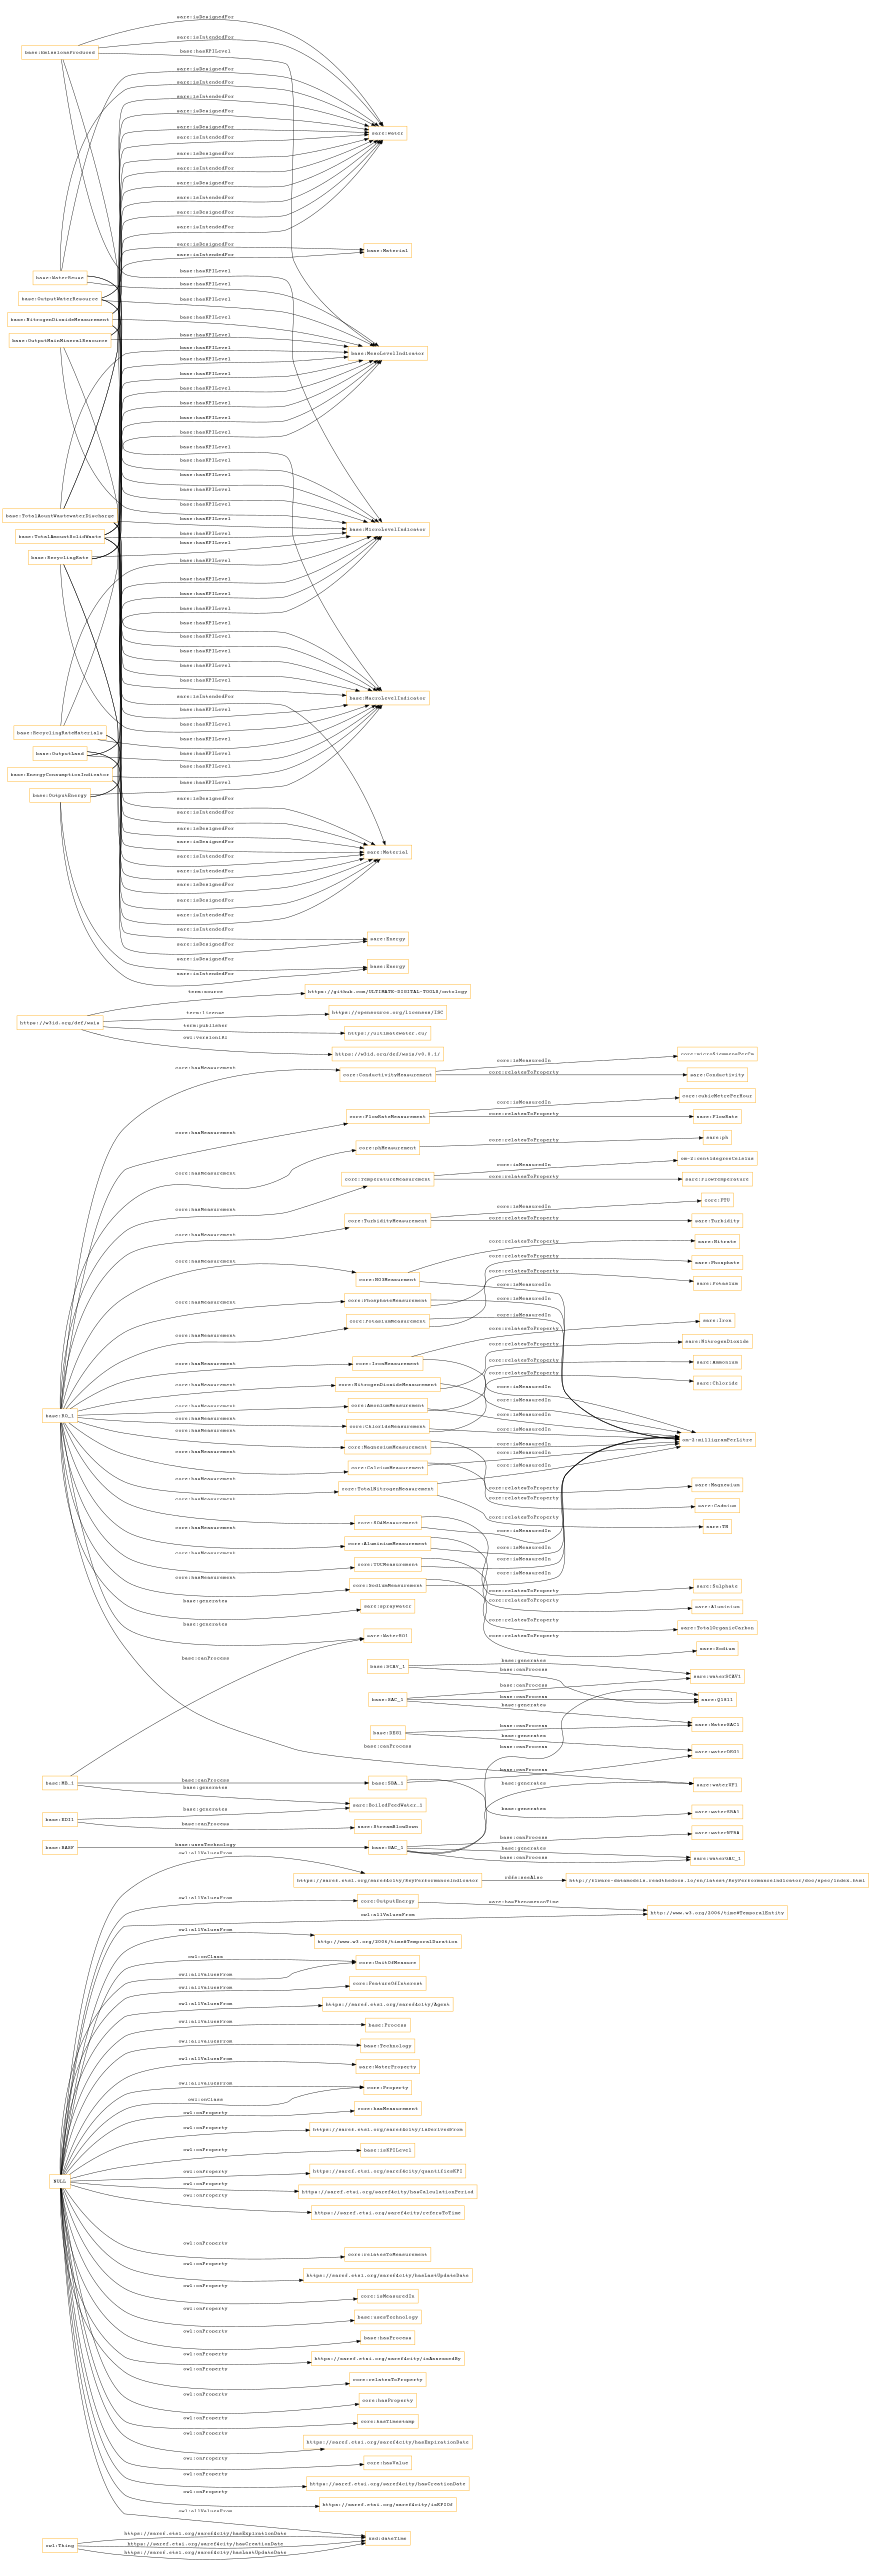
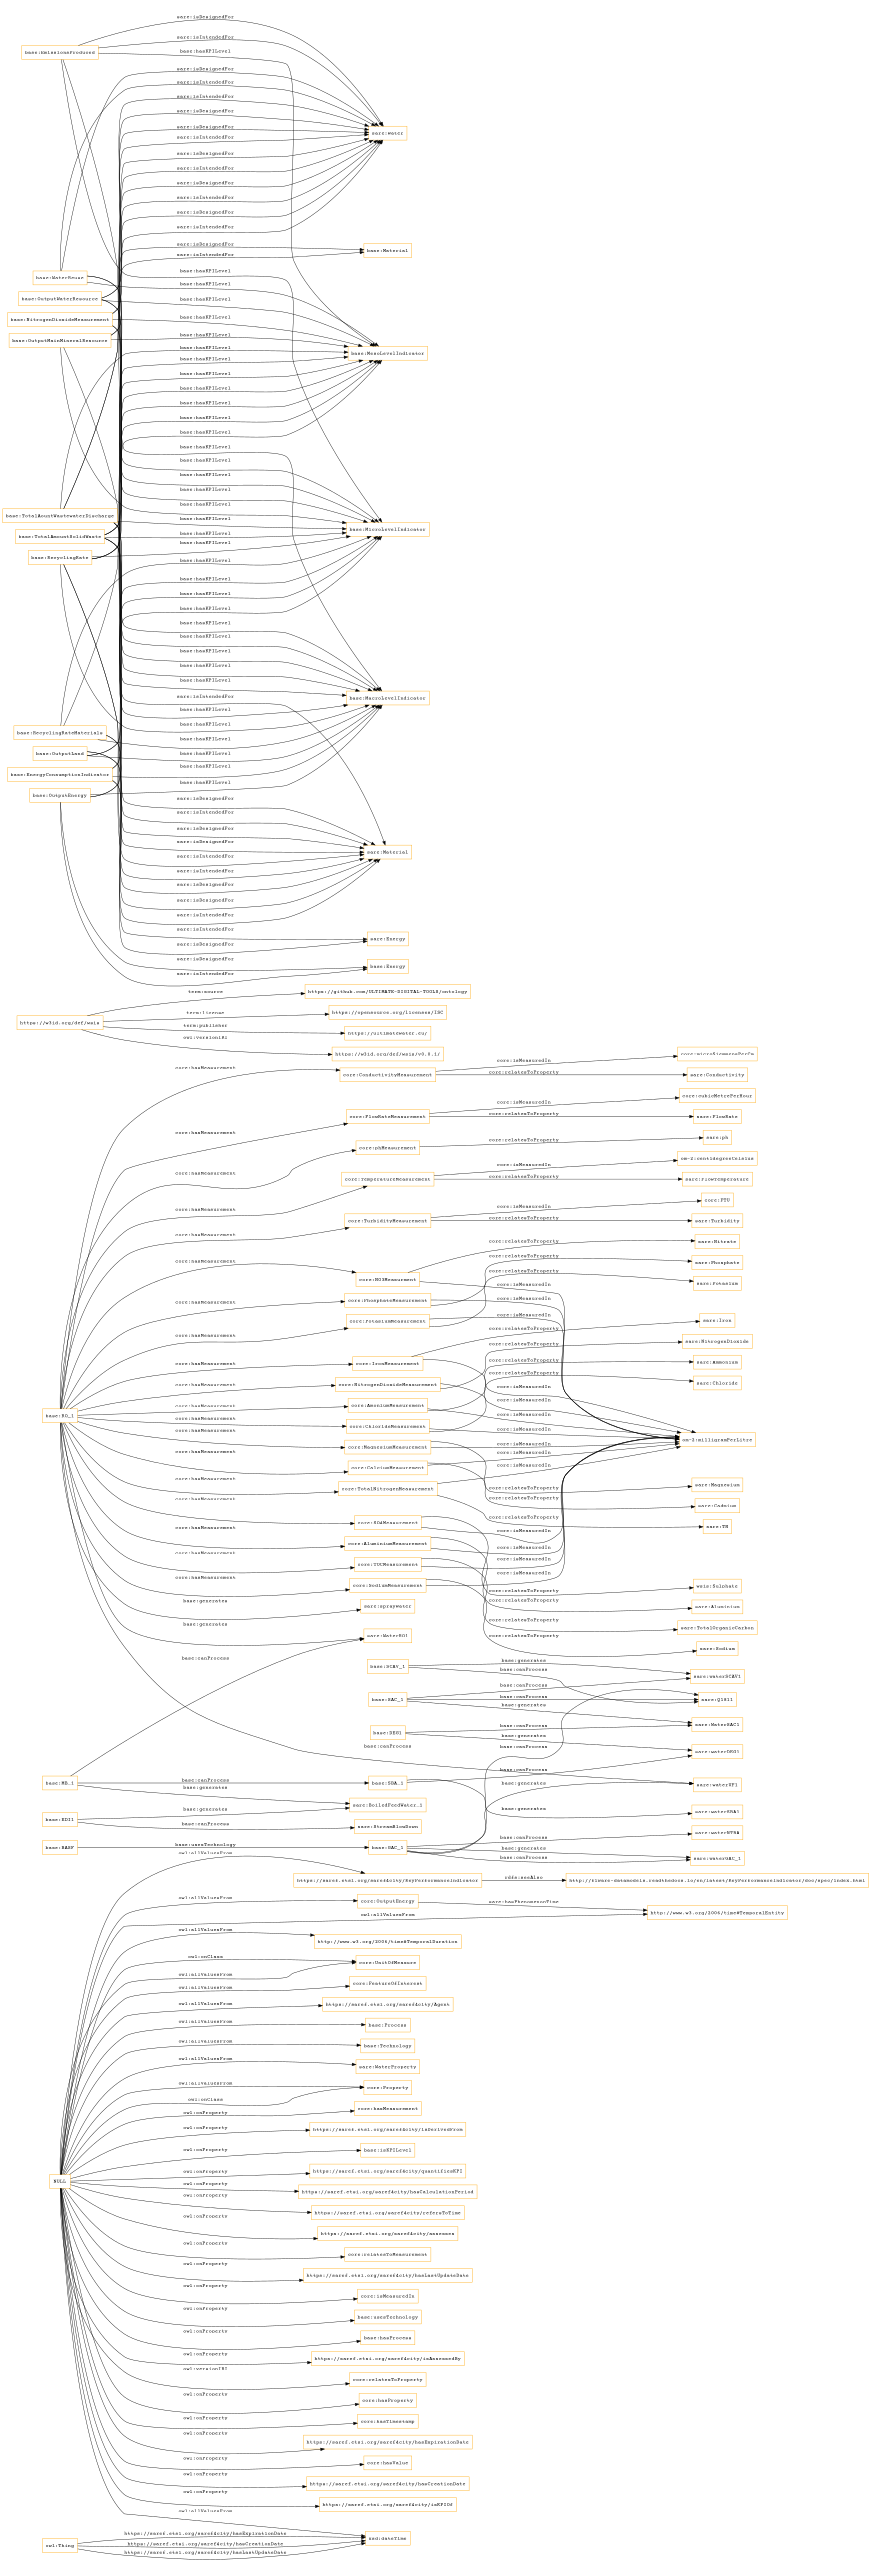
node "sare:Sulphate": label "sare:Sulphate" -> "wsis:Sulphate"
node "https://saref.etsi.org/saref4city/assesses": added
edge "NULL" -> "core:relatesToProperty": label "owl:onProperty" -> "owl:versionIRI"
